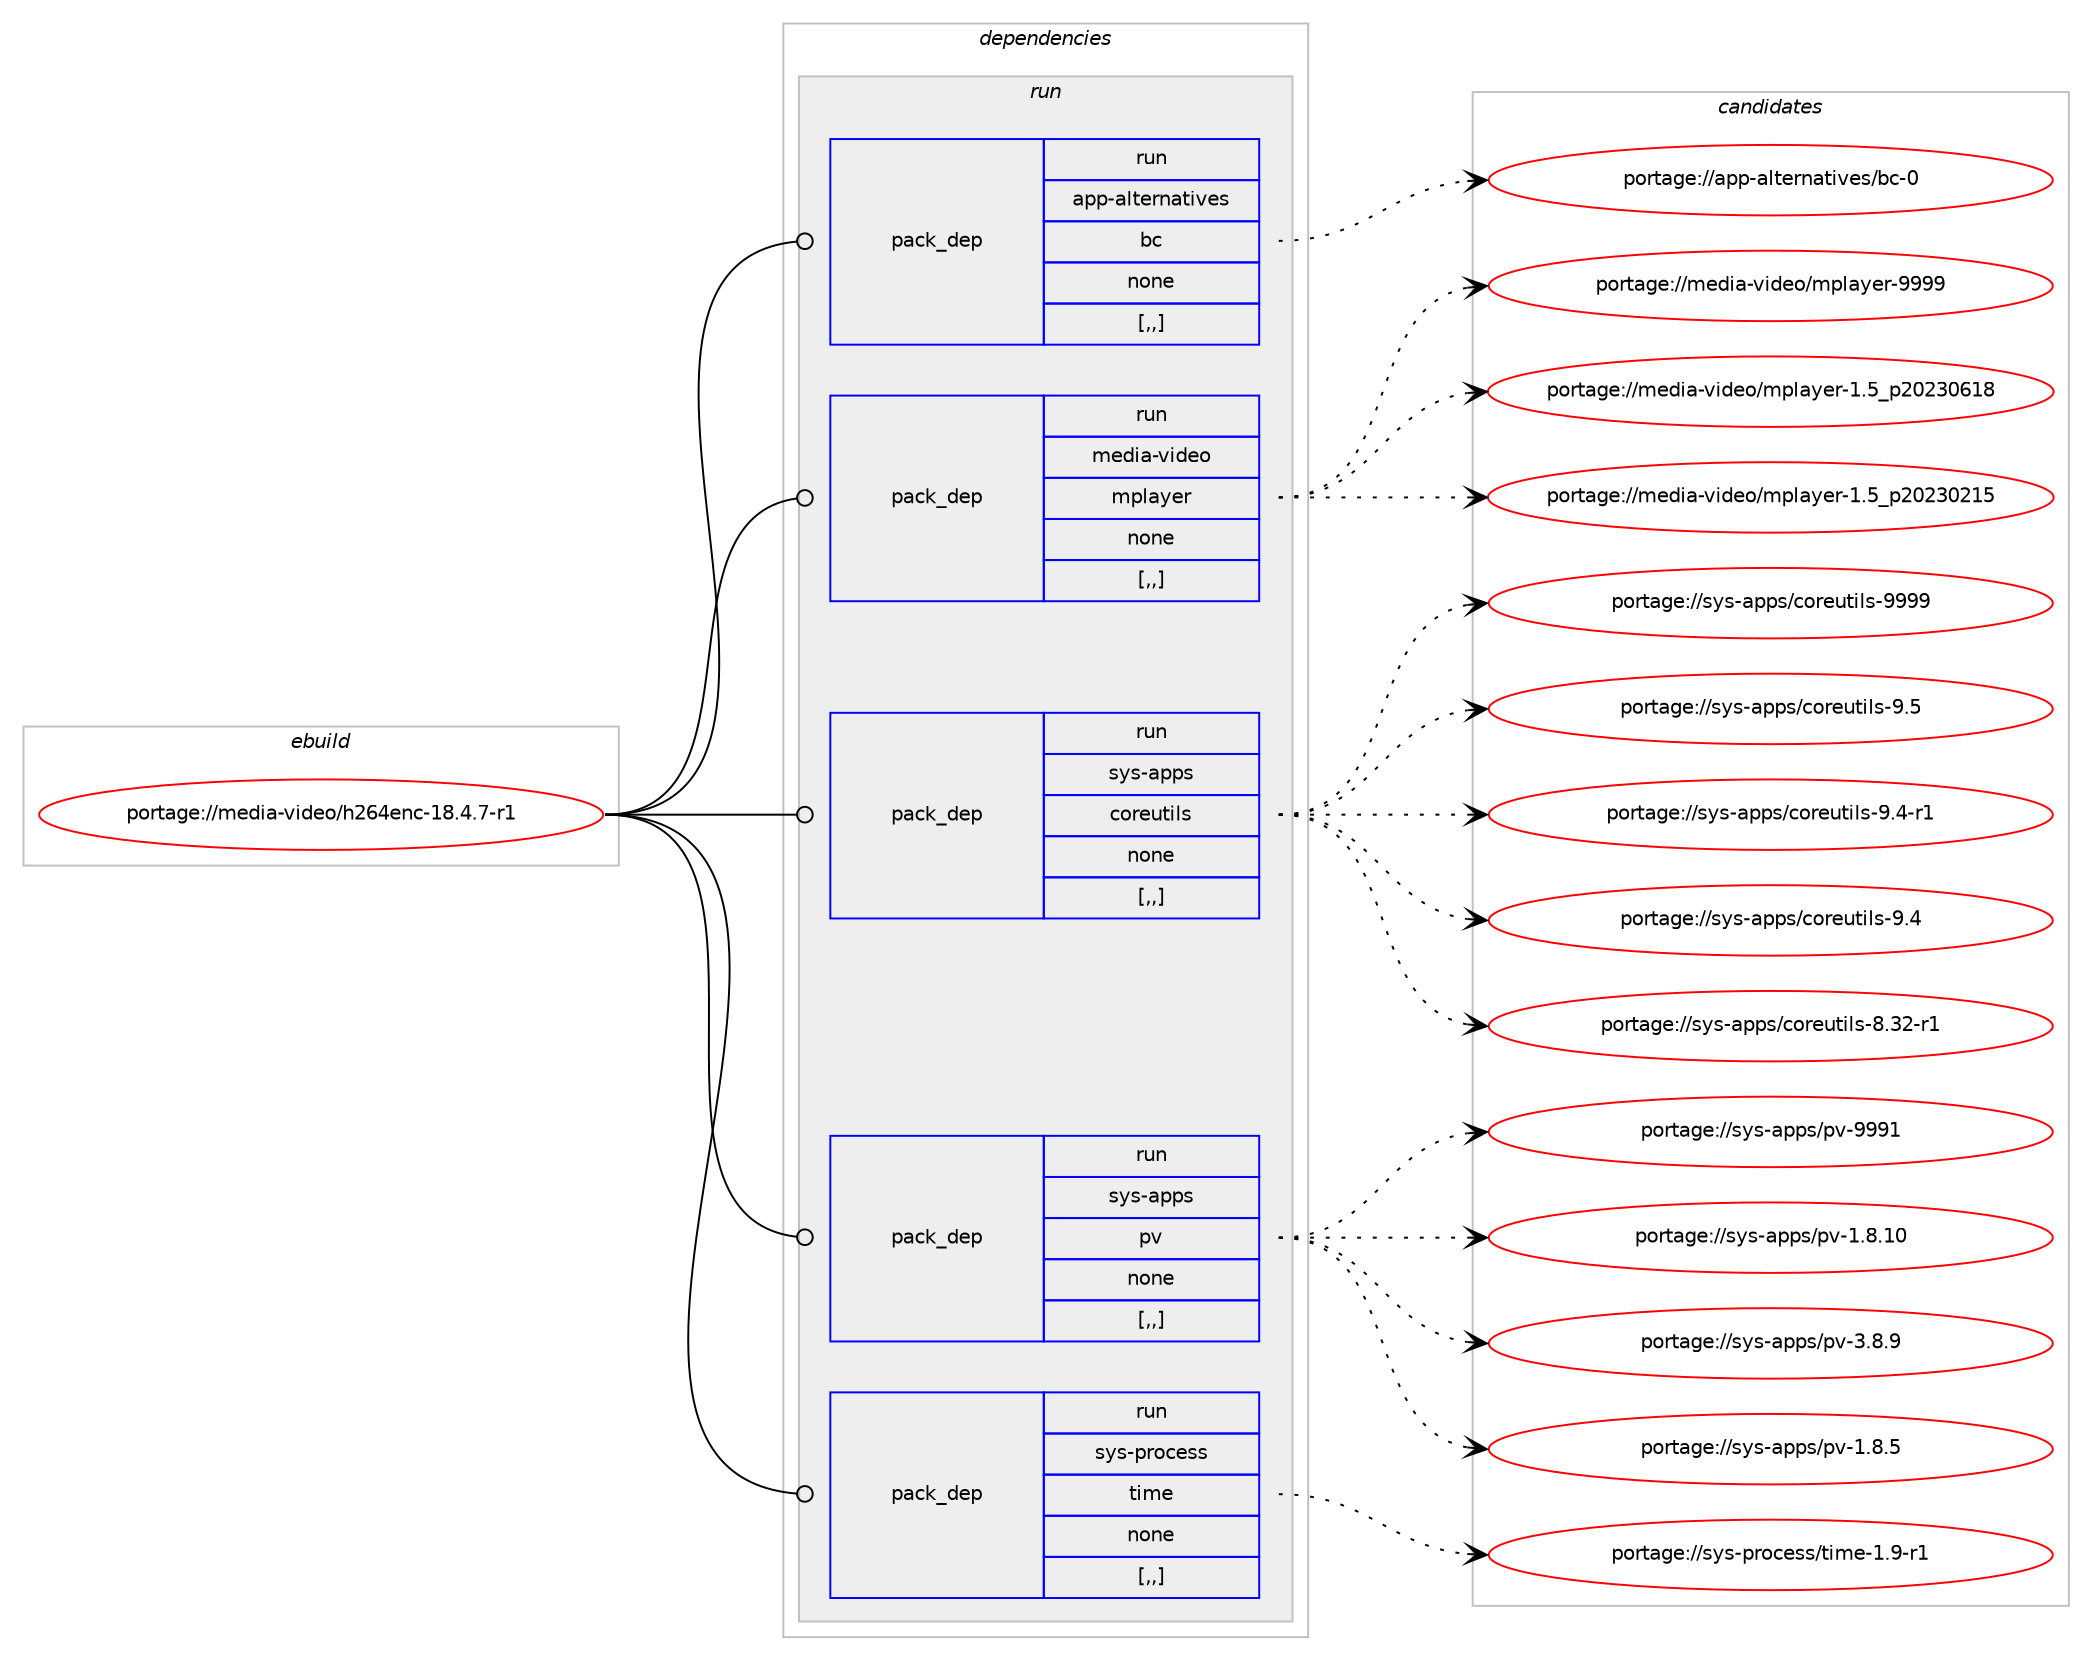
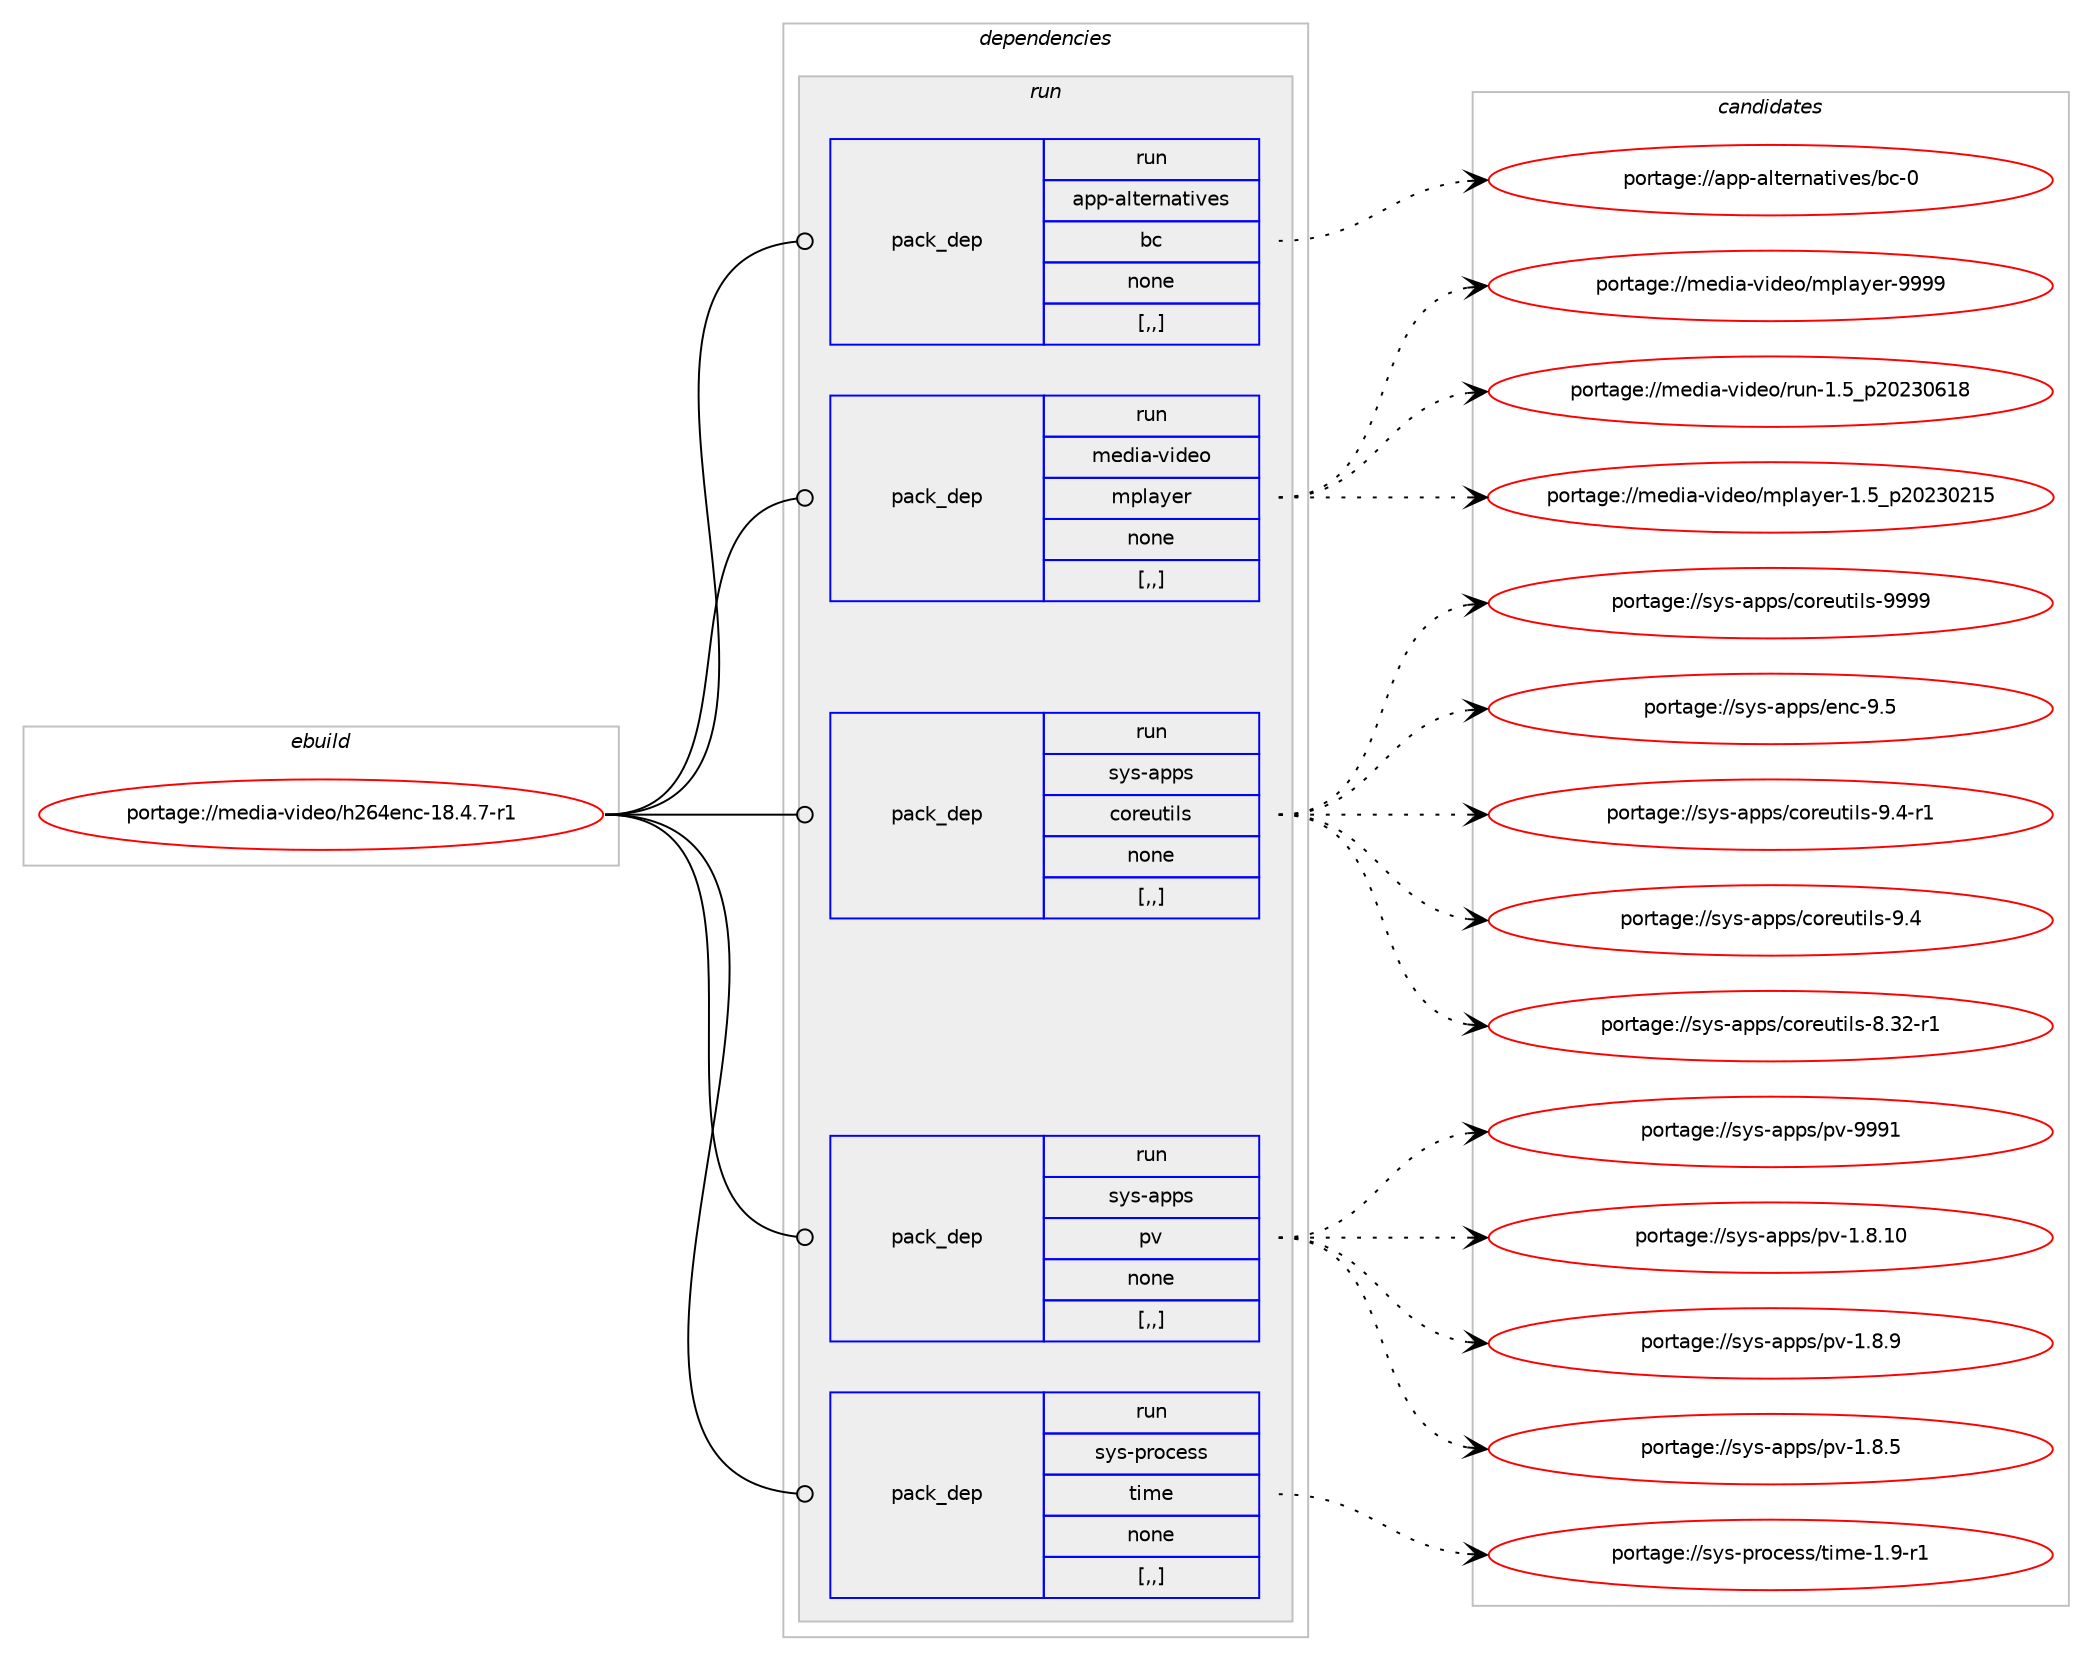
node "portage://media-video/mplayer-1.5_p20230618": label "portage://media-video/mplayer-1.5_p20230618" -> "portage://media-video/run-1.5_p20230618"
node "portage://sys-apps/coreutils-9.5": label "portage://sys-apps/coreutils-9.5" -> "portage://sys-apps/enc-9.5"
node "portage://sys-apps/pv-3.8.9": label "portage://sys-apps/pv-3.8.9" -> "portage://sys-apps/pv-1.8.9"
